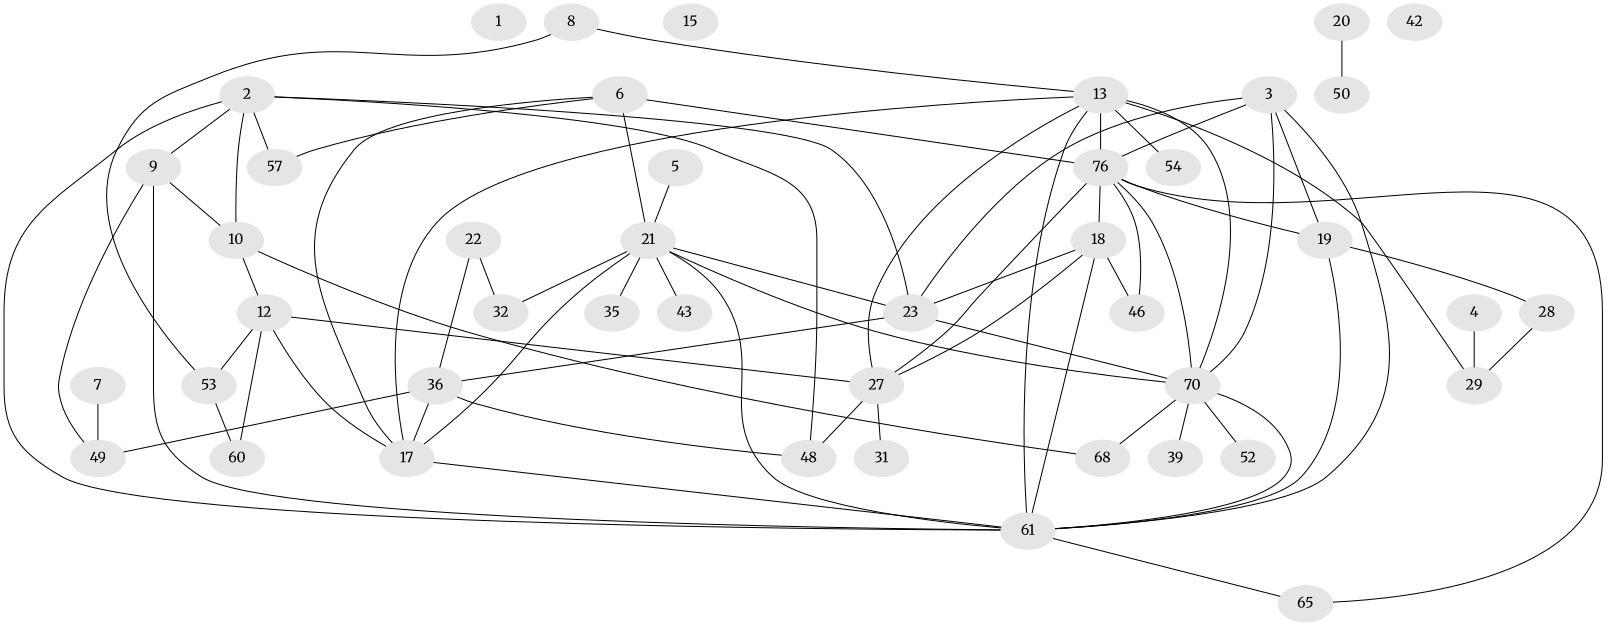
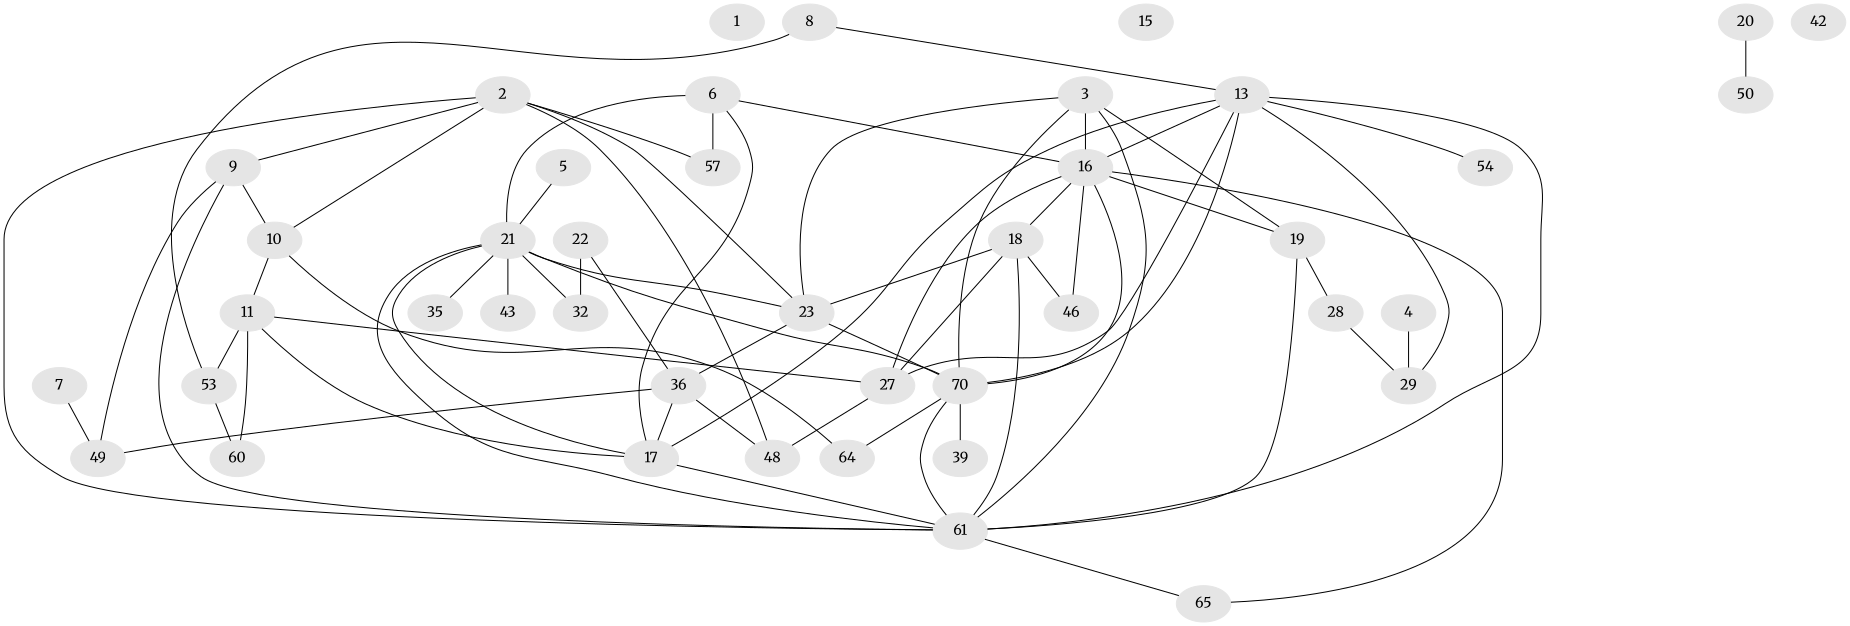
node "76": label "76" -> "16"
node "12": label "12" -> "11"
node "31": removed
node "68": label "68" -> "64"
node "52": removed
